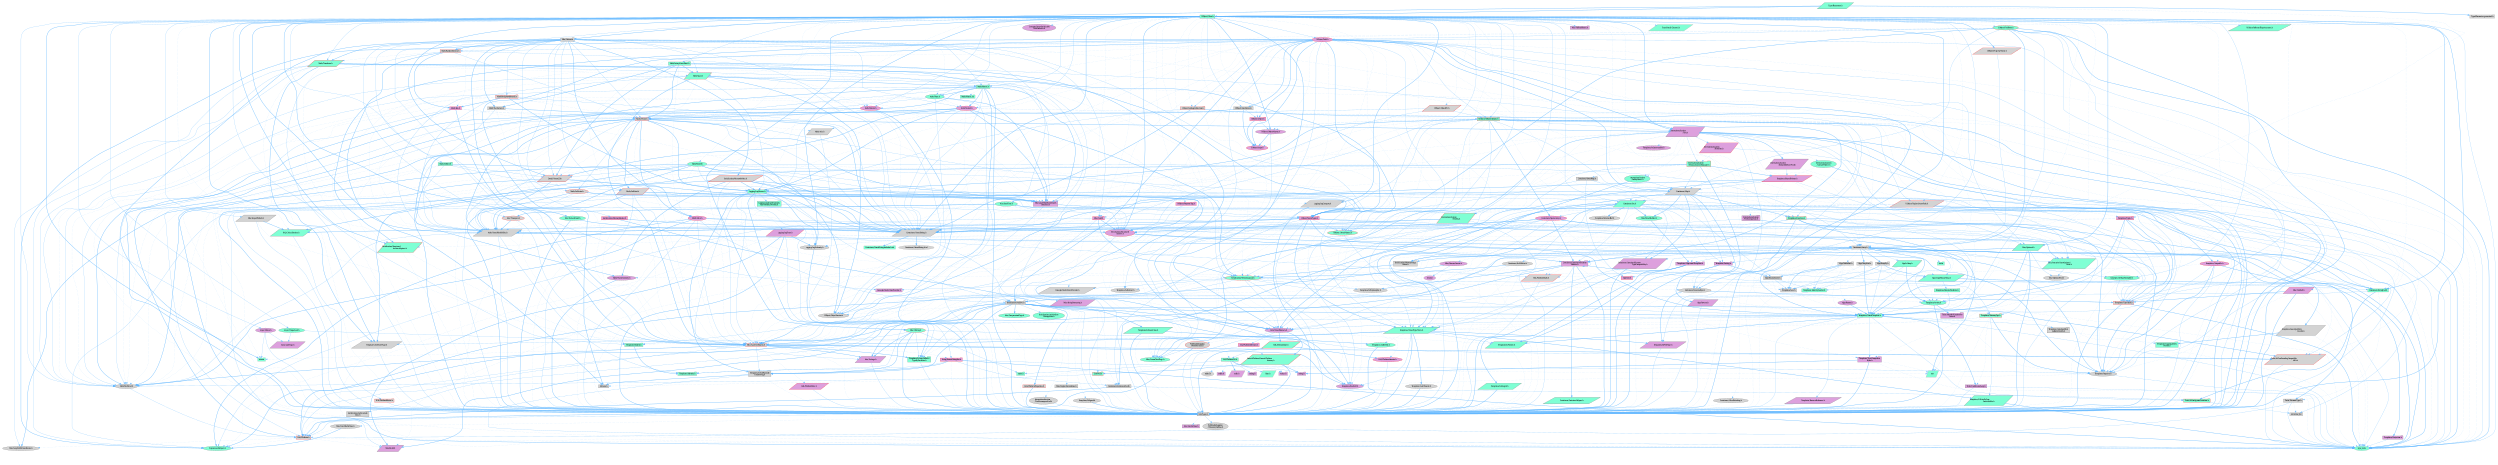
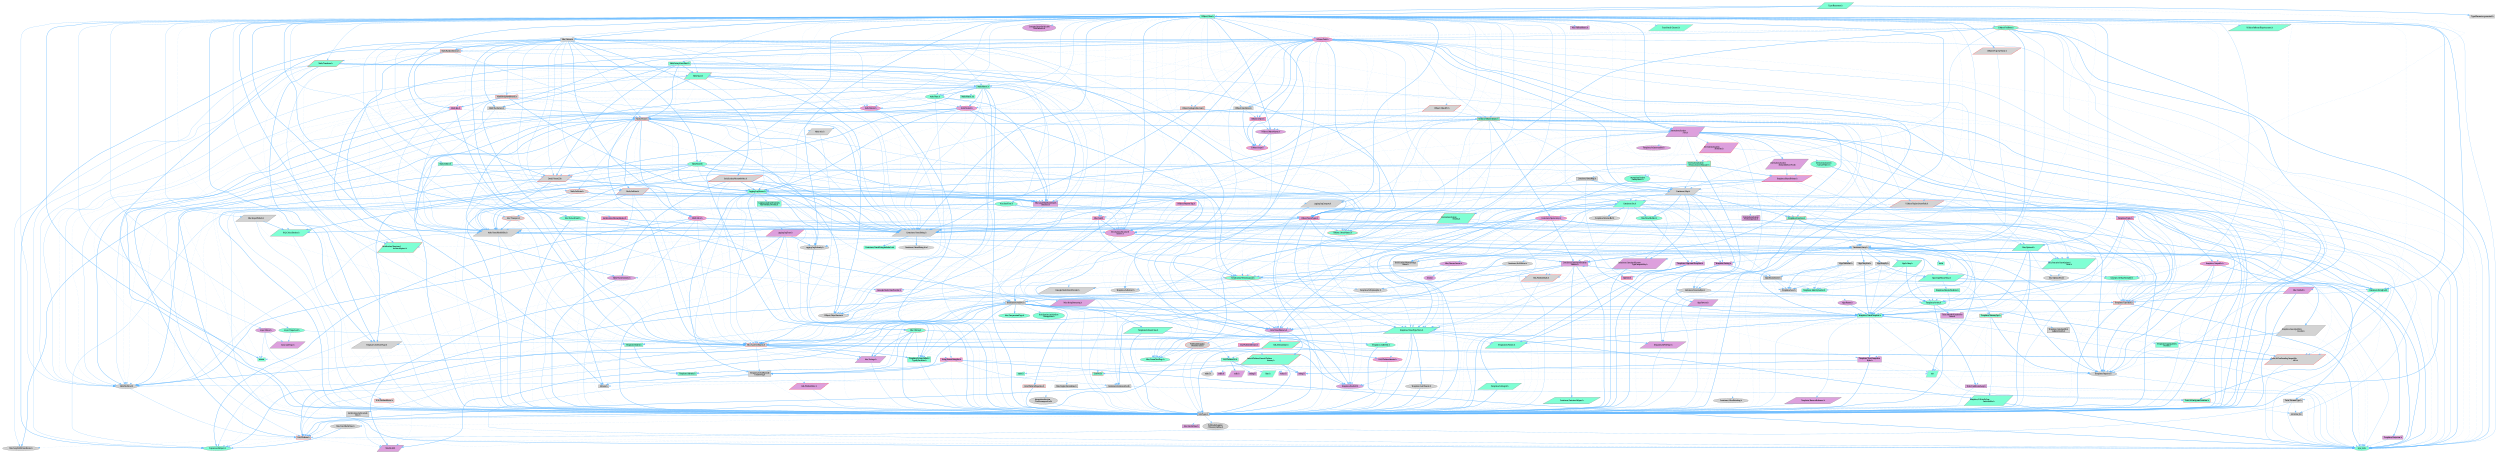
edge "Misc/Variant.h" -> "Math/Transform.h": now "Misc/Variant.h" -> "Math/Box2D.h"
edge "Containers/SortedMap.h" -> "Containers/Map.h": style dotted -> bold
edge "Misc/CString.h" -> "math.h": now "Misc/CString.h" -> "HAL/PlatformCrt.h"
node "Templates/IsSigned.h": removed
